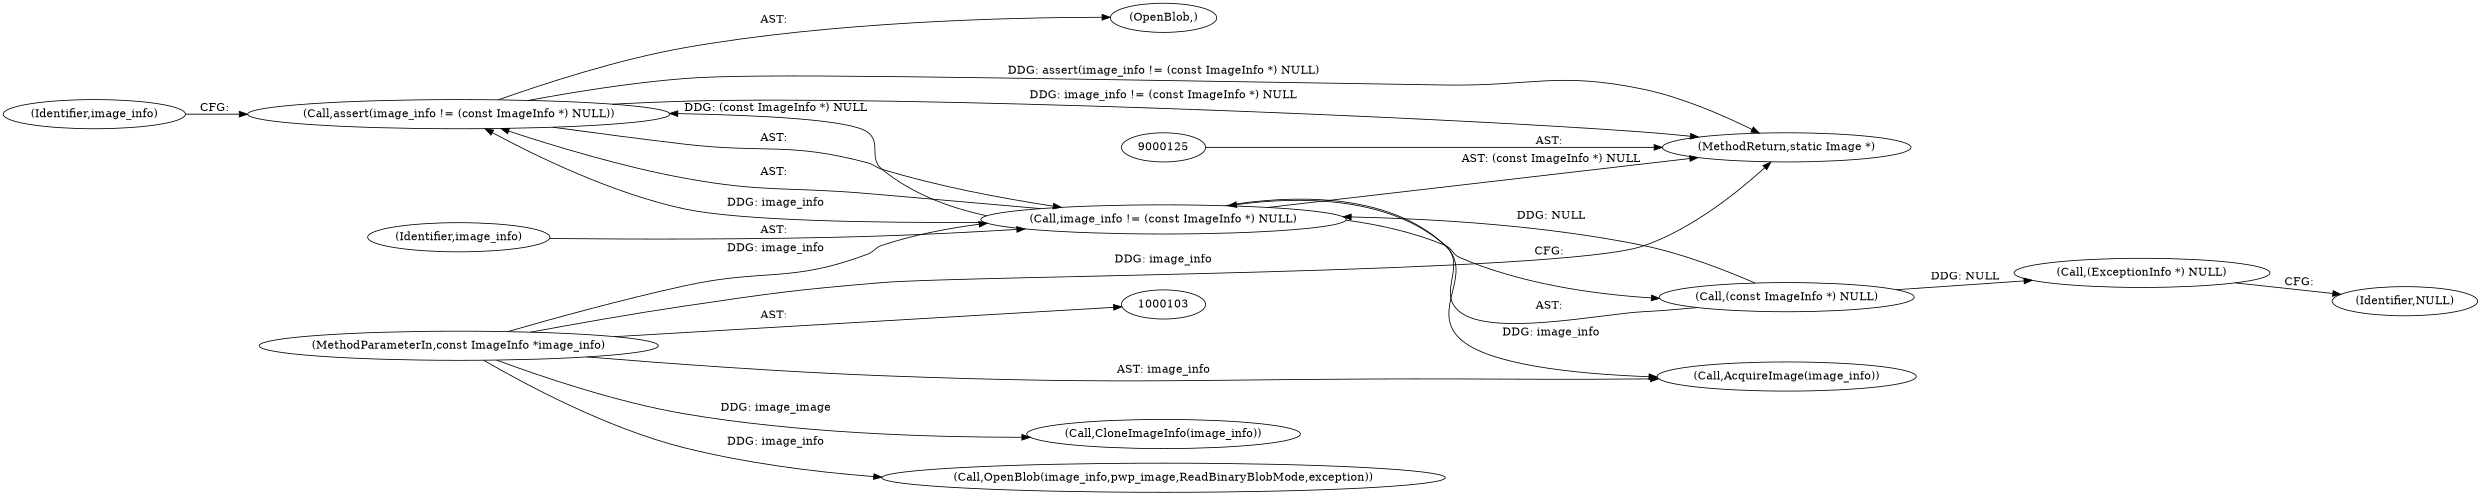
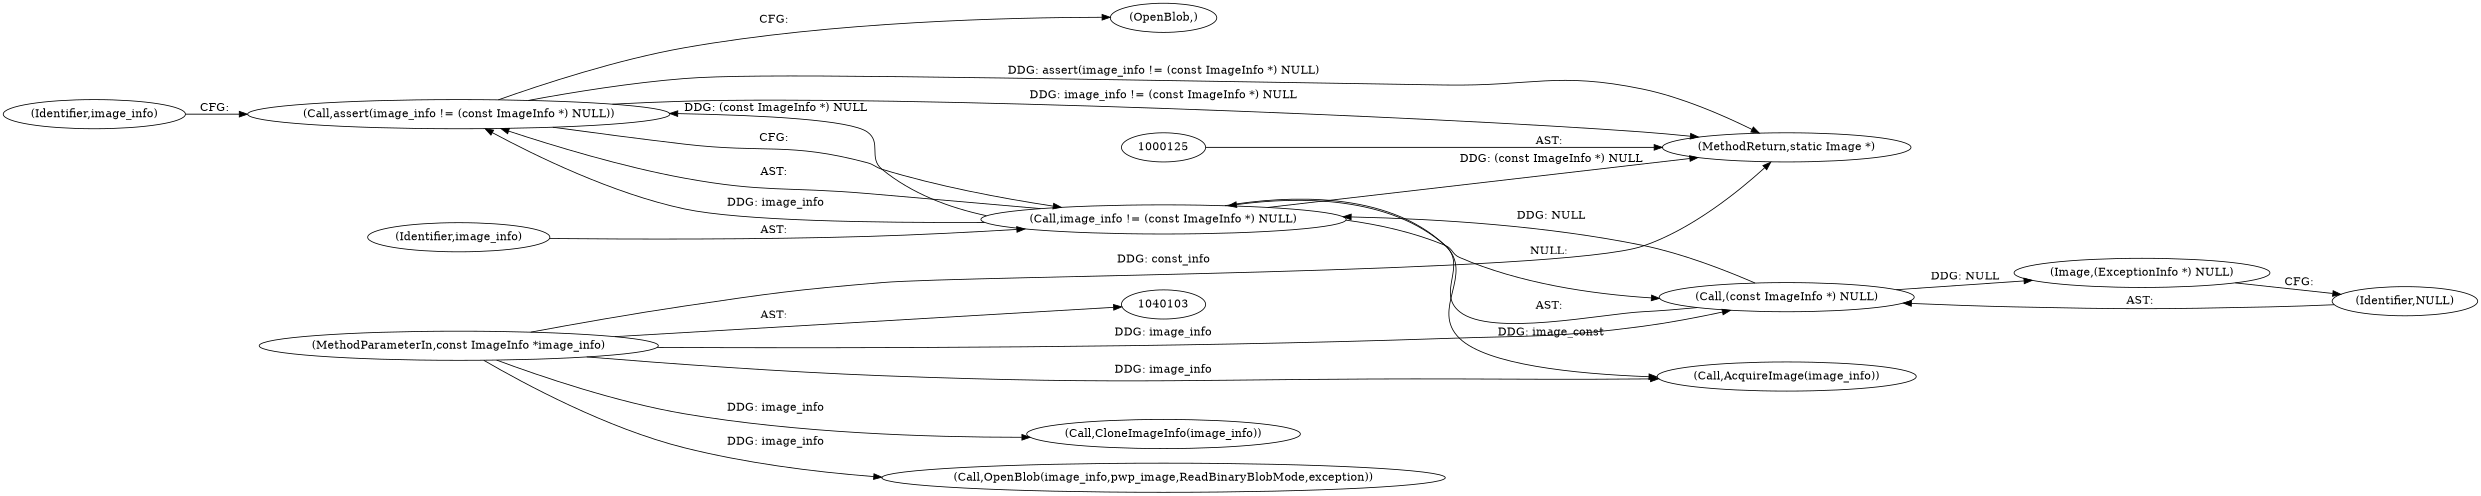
edge "(Call,assert(image_info != (const ImageInfo *) NULL))" -> "(OpenBlob,)": label "AST: " -> "CFG: "
edge "(Call,assert(image_info != (const ImageInfo *) NULL))" -> "(Call,image_info != (const ImageInfo *) NULL)": label "AST: " -> "CFG: "
node "9000125": label "9000125" -> "1000125"
edge "(Call,image_info != (const ImageInfo *) NULL)" -> "(MethodReturn,static Image *)": label "AST: (const ImageInfo *) NULL" -> "DDG: (const ImageInfo *) NULL"
edge "(Call,image_info != (const ImageInfo *) NULL)" -> "(Call,(const ImageInfo *) NULL)": label "CFG: " -> "NULL: "
edge "(MethodParameterIn,const ImageInfo *image_info)" -> "(MethodReturn,static Image *)": label "DDG: image_info" -> "DDG: const_info"
node "(Call,(ExceptionInfo *) NULL)": label "(Call,(ExceptionInfo *) NULL)" -> "(Image,(ExceptionInfo *) NULL)"
edge "(MethodParameterIn,const ImageInfo *image_info)" -> "(Call,image_info != (const ImageInfo *) NULL)": now "(MethodParameterIn,const ImageInfo *image_info)" -> "(Call,(const ImageInfo *) NULL)"
node "1000103": label "1000103" -> "1040103"
edge "(Identifier,NULL)" -> "(Call,(const ImageInfo *) NULL)": added, label "AST:"
edge "(Call,image_info != (const ImageInfo *) NULL)" -> "(Call,AcquireImage(image_info))": label "DDG: image_info" -> "DDG: image_const"
edge "(MethodParameterIn,const ImageInfo *image_info)" -> "(Call,AcquireImage(image_info))": label "AST: image_info" -> "DDG: image_info"
edge "(MethodParameterIn,const ImageInfo *image_info)" -> "(Call,CloneImageInfo(image_info))": label "DDG: image_image" -> "DDG: image_info"
